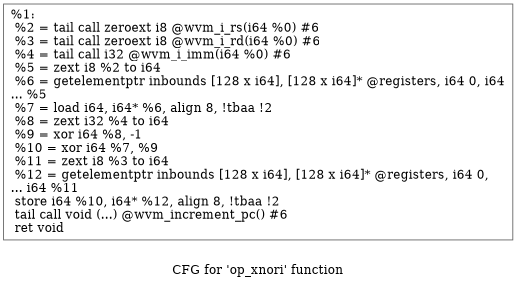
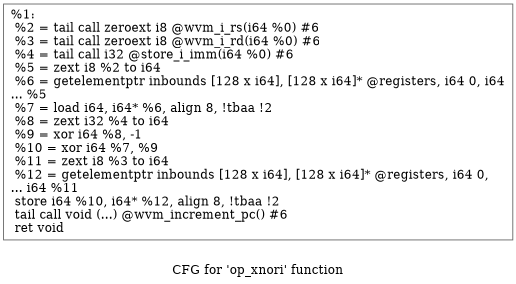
node "%1:": text "%4 = tail call i32 @wvm_i_imm(i64 %0) #6" -> "%4 = tail call i32 @store_i_imm(i64 %0) #6"
